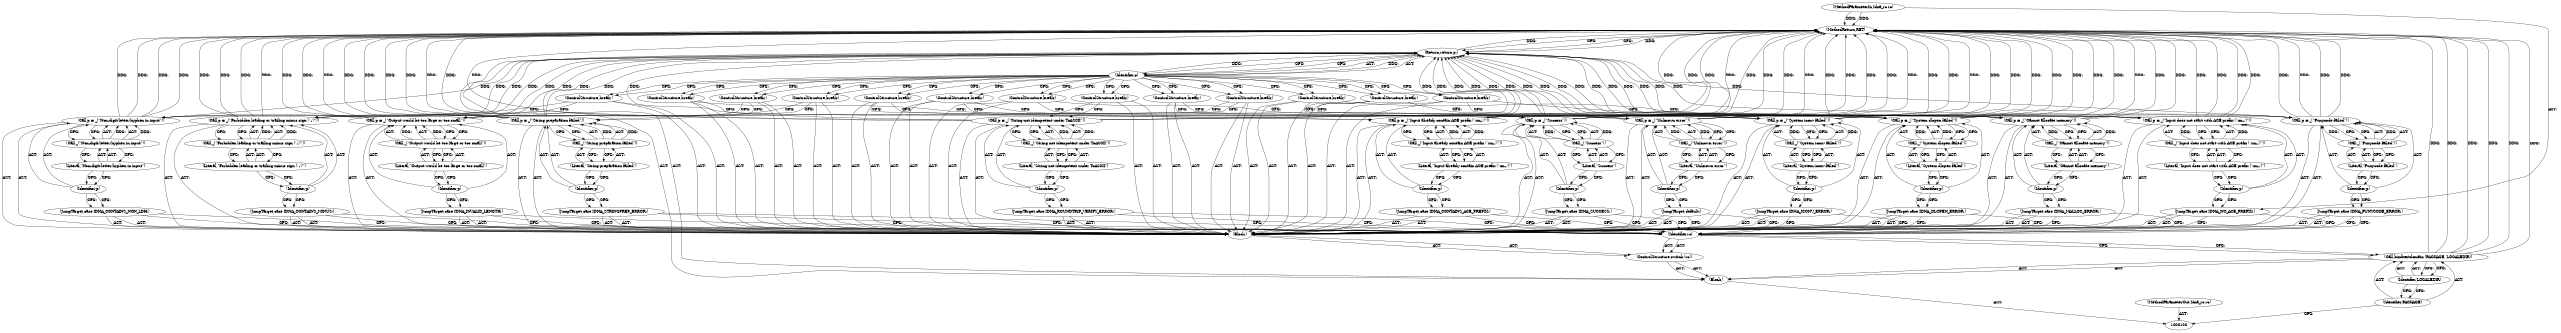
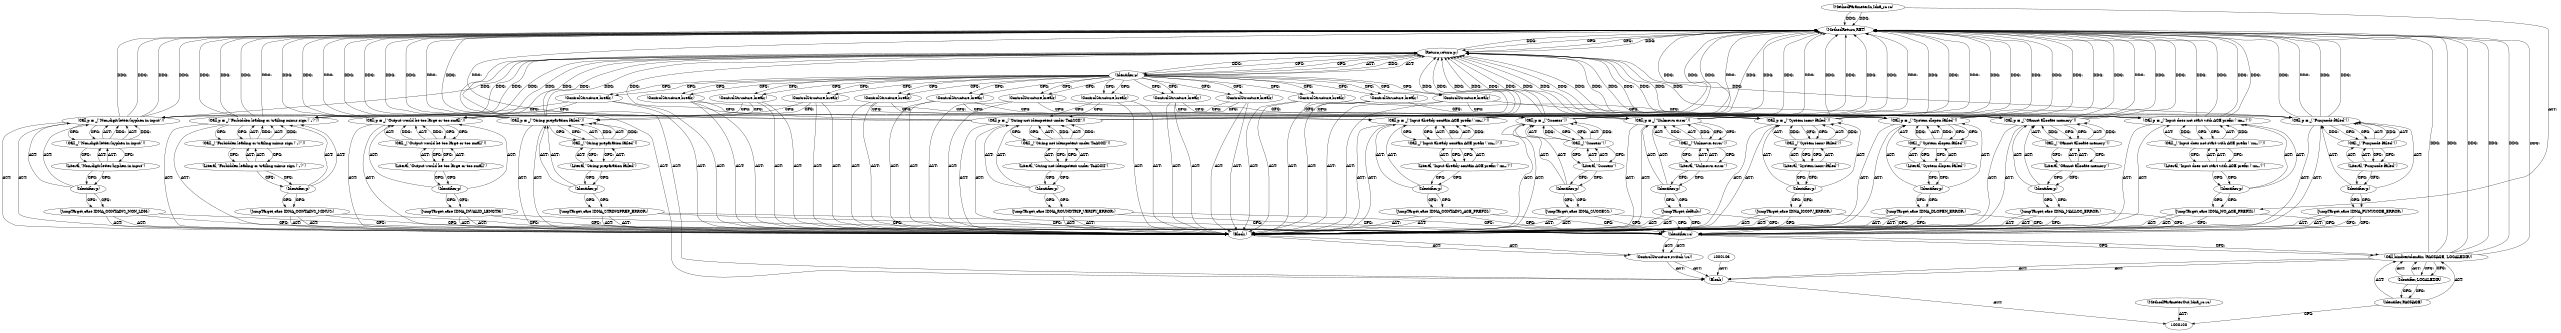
node "1000103": added
